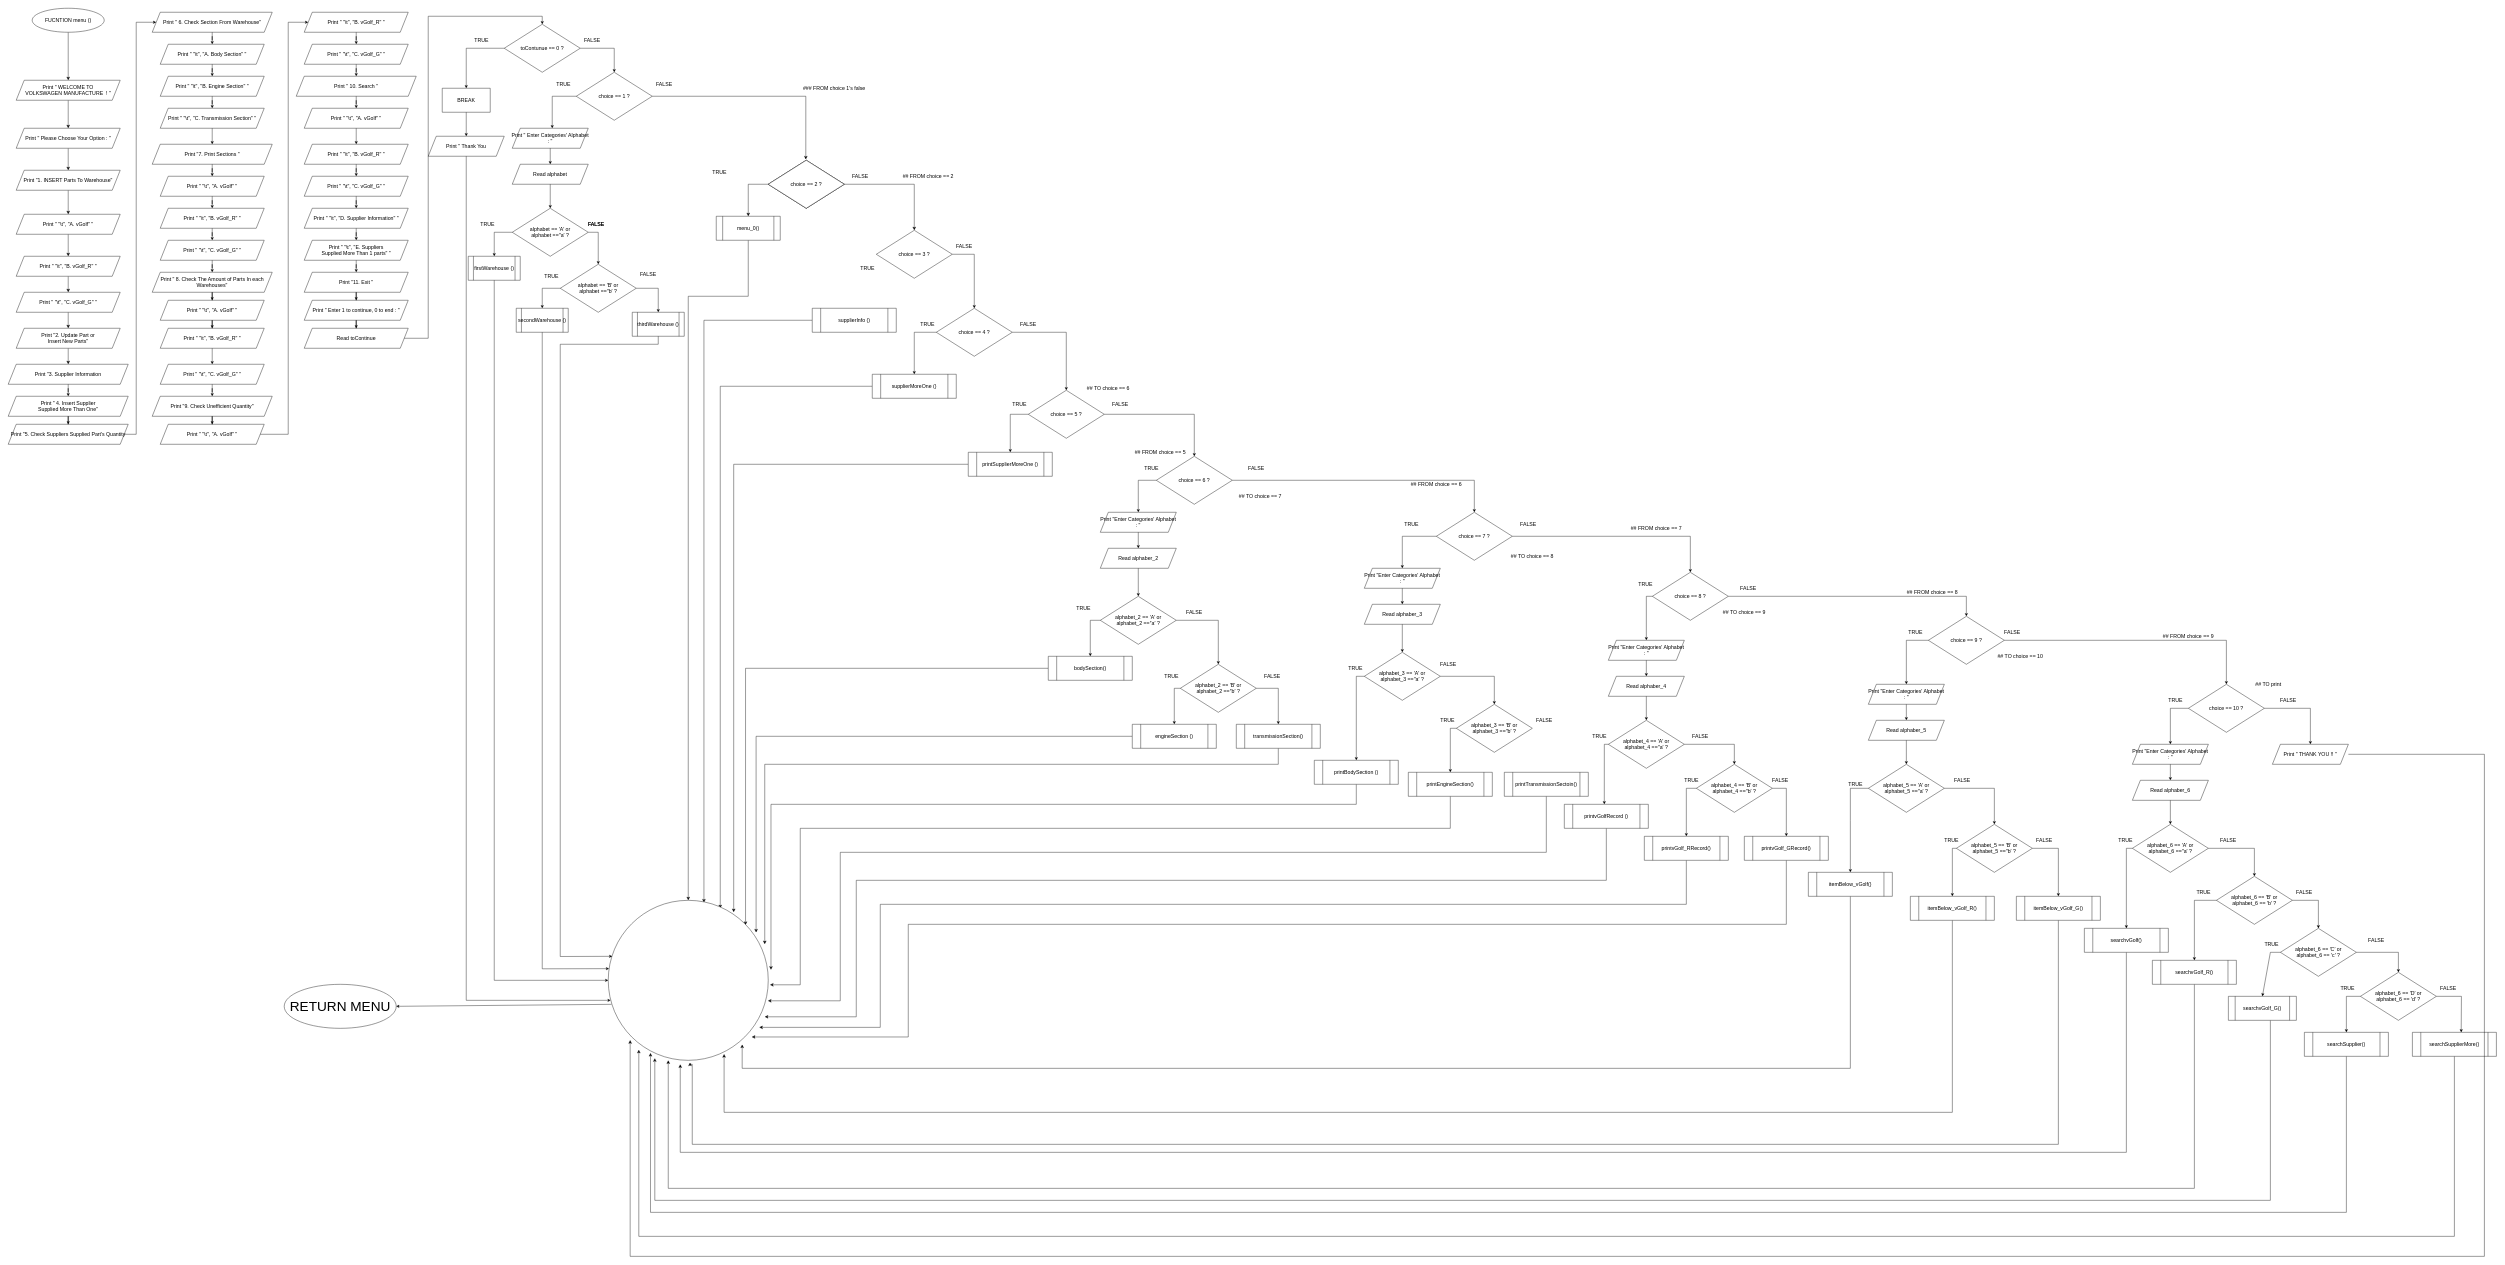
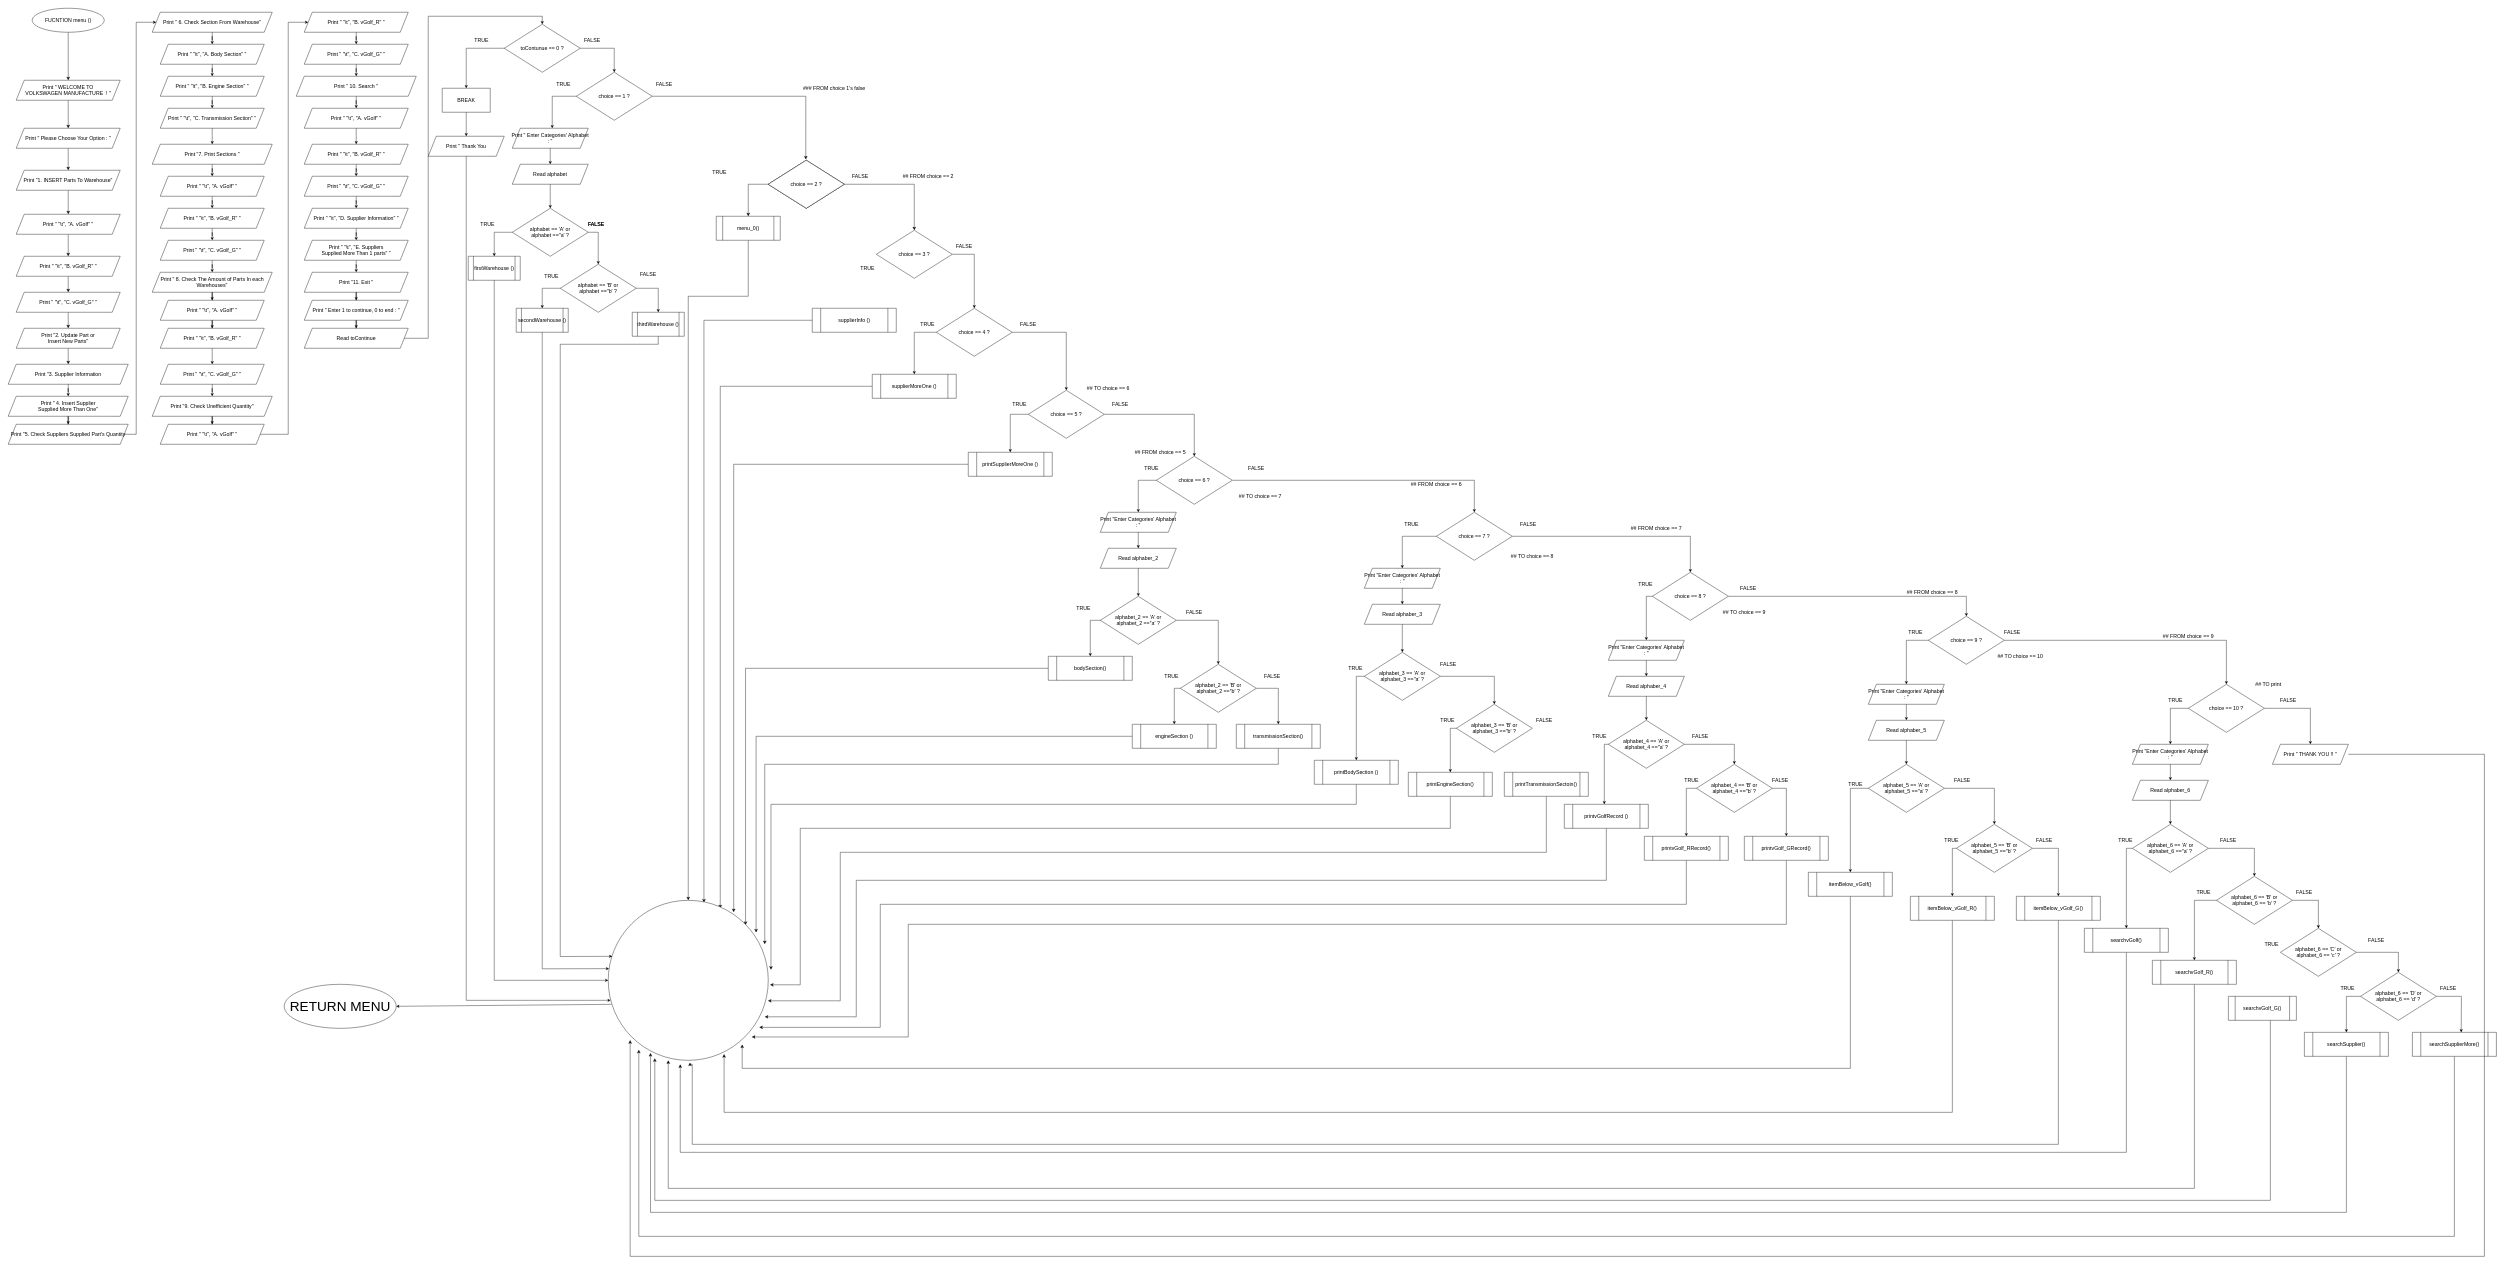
edge "alphabet_6 == ′C′ or alphabet_6 == ′c′ ?" -> "searchvGolf_G()": removed
